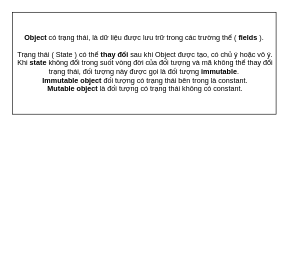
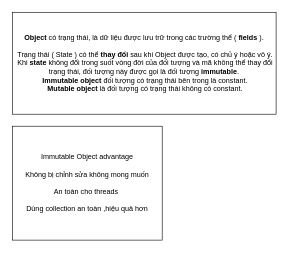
node "Immutable Object advantage Không bị chỉnh sửa không mong muốn An toàn cho threads Dùng collection an toàn ,hiệu quả hơn": added
